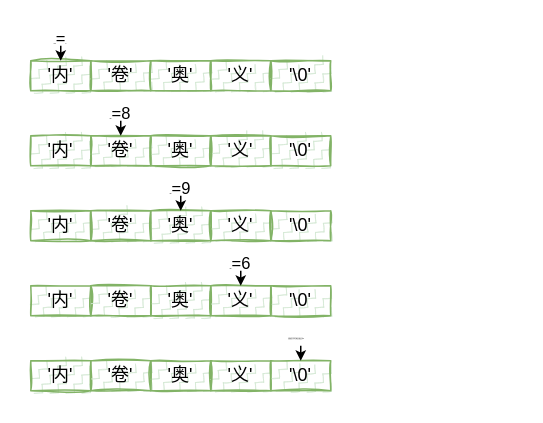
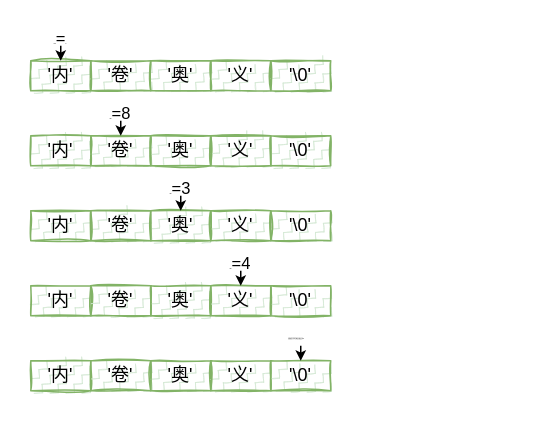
node "len=9": label "len=9" -> "len=3"
node "len=6": label "len=6" -> "len=4"
